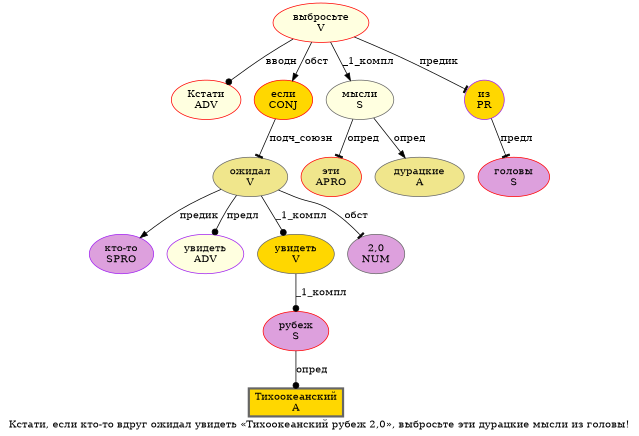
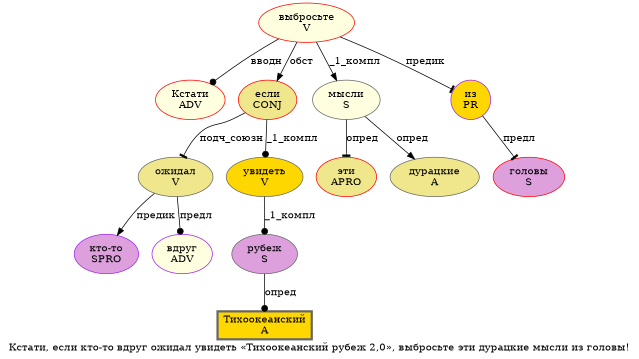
node "если CONJ": fillcolor gold -> khaki
edge "ожидал V" -> "увидеть V": now "если CONJ" -> "увидеть V"
node "увидеть ADV": label "увидеть ADV" -> "вдруг ADV"
node "2,0 NUM": removed
node "рубеж S": color red -> gray40
